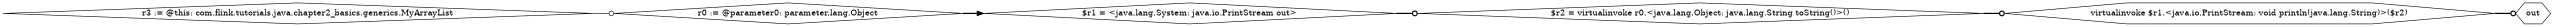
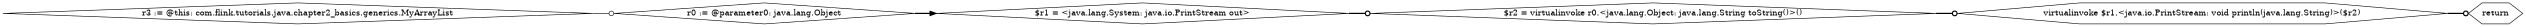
node "r0 := @parameter0: parameter.lang.Object": label "r0 := @parameter0: parameter.lang.Object" -> "r0 := @parameter0: java.lang.Object"
node "out": label "out" -> "return"
